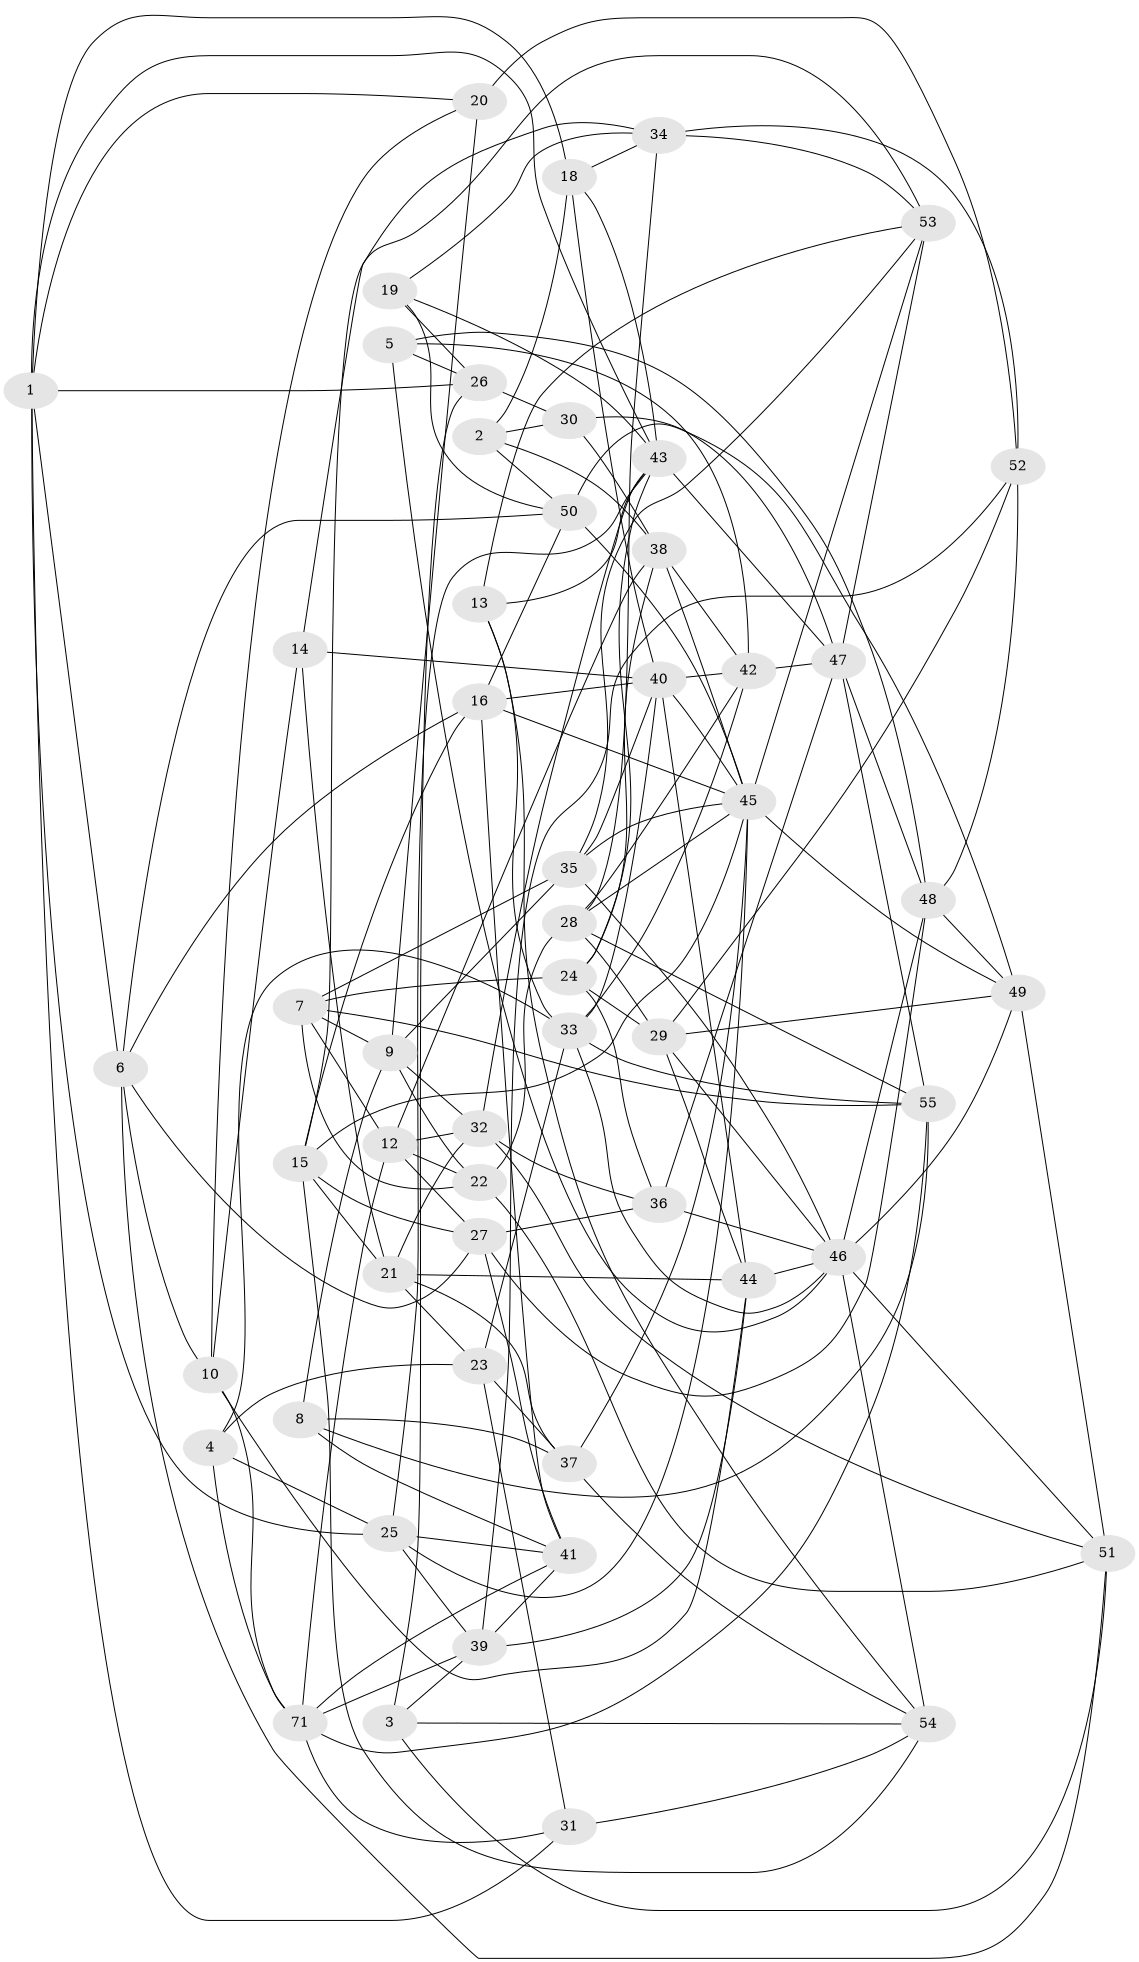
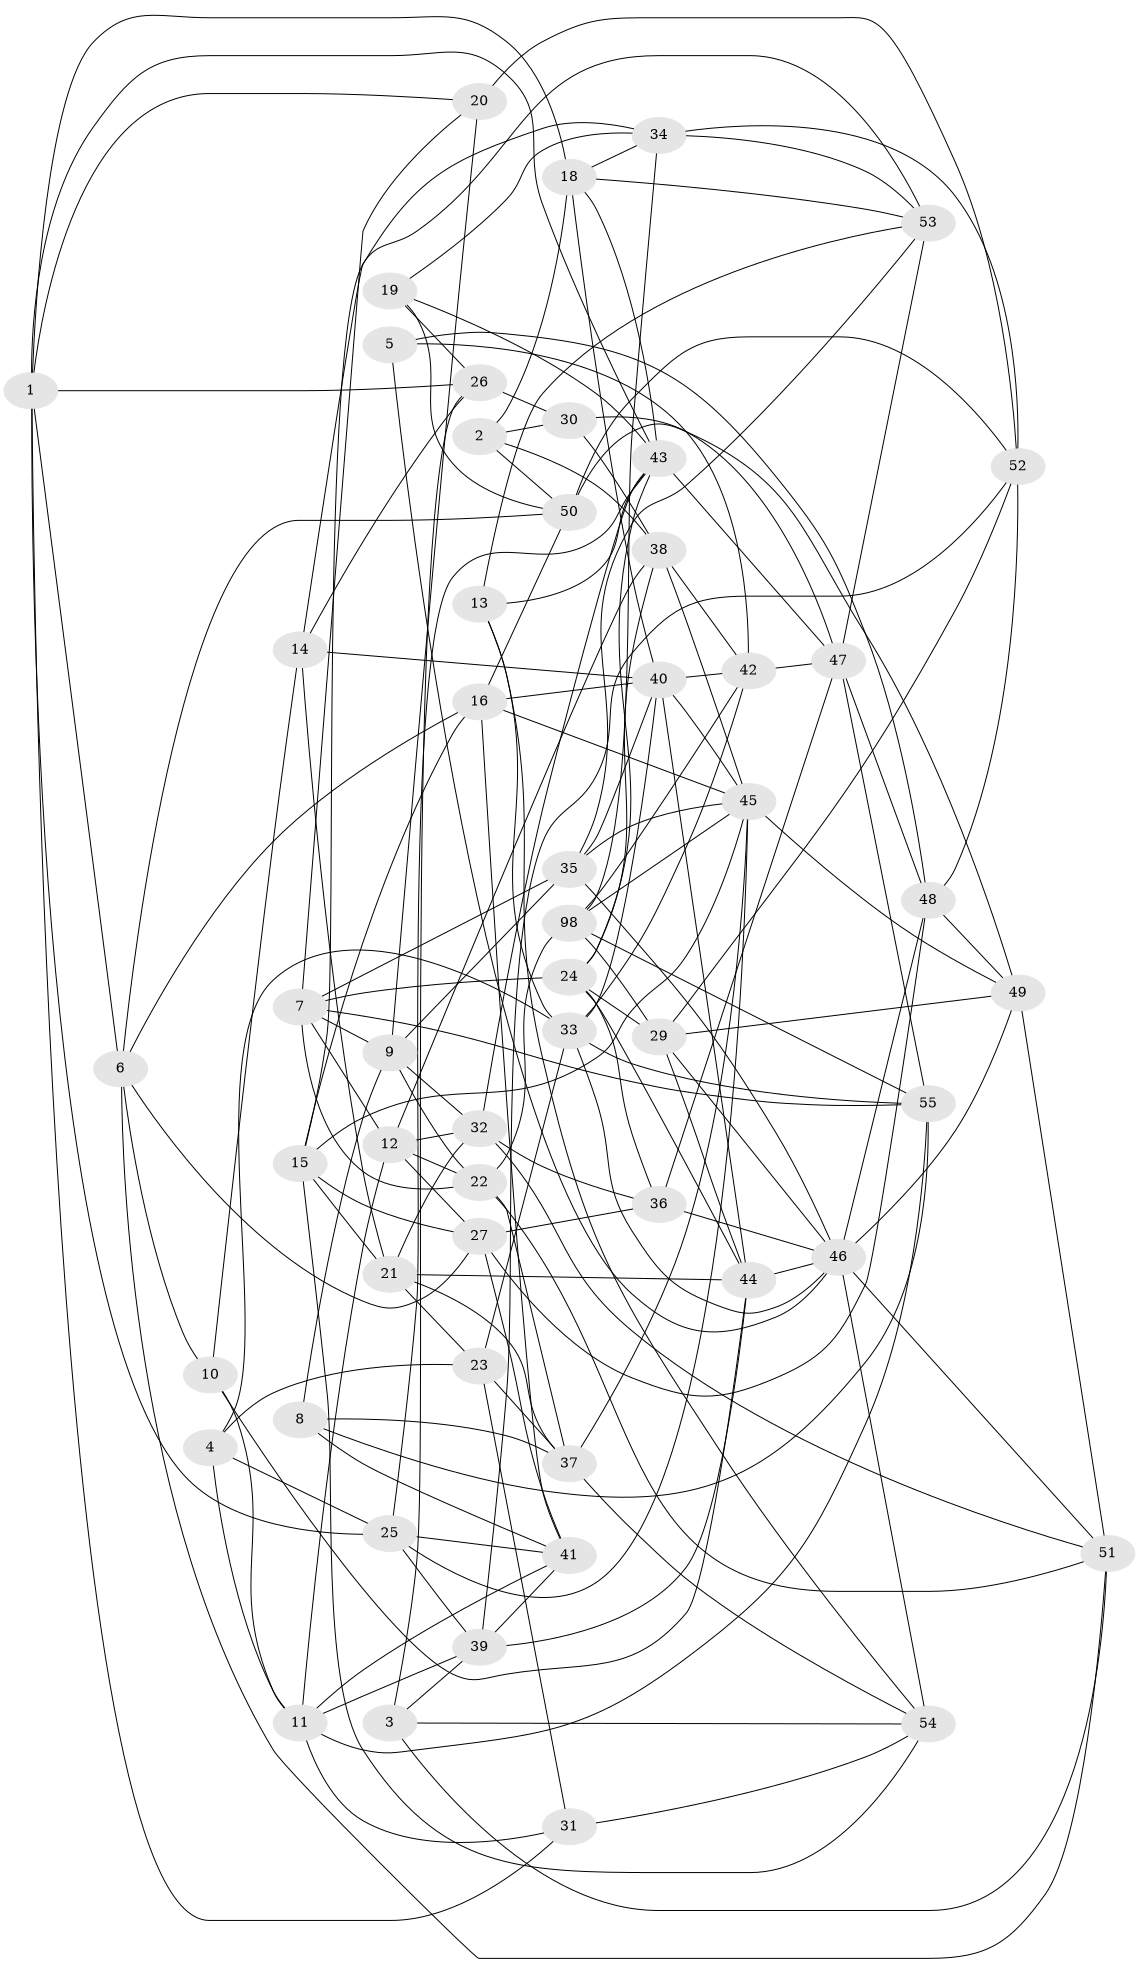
edge "5" -- "26": now "14" -- "26"
edge "53" -- "45": now "53" -- "18"
edge "50" -- "45": now "50" -- "52"
edge "20" -- "10": now "20" -- "7"
node "28": label "28" -> "98"
edge "24" -- "44": added
edge "22" -- "37": added
node "71": label "71" -> "11"
